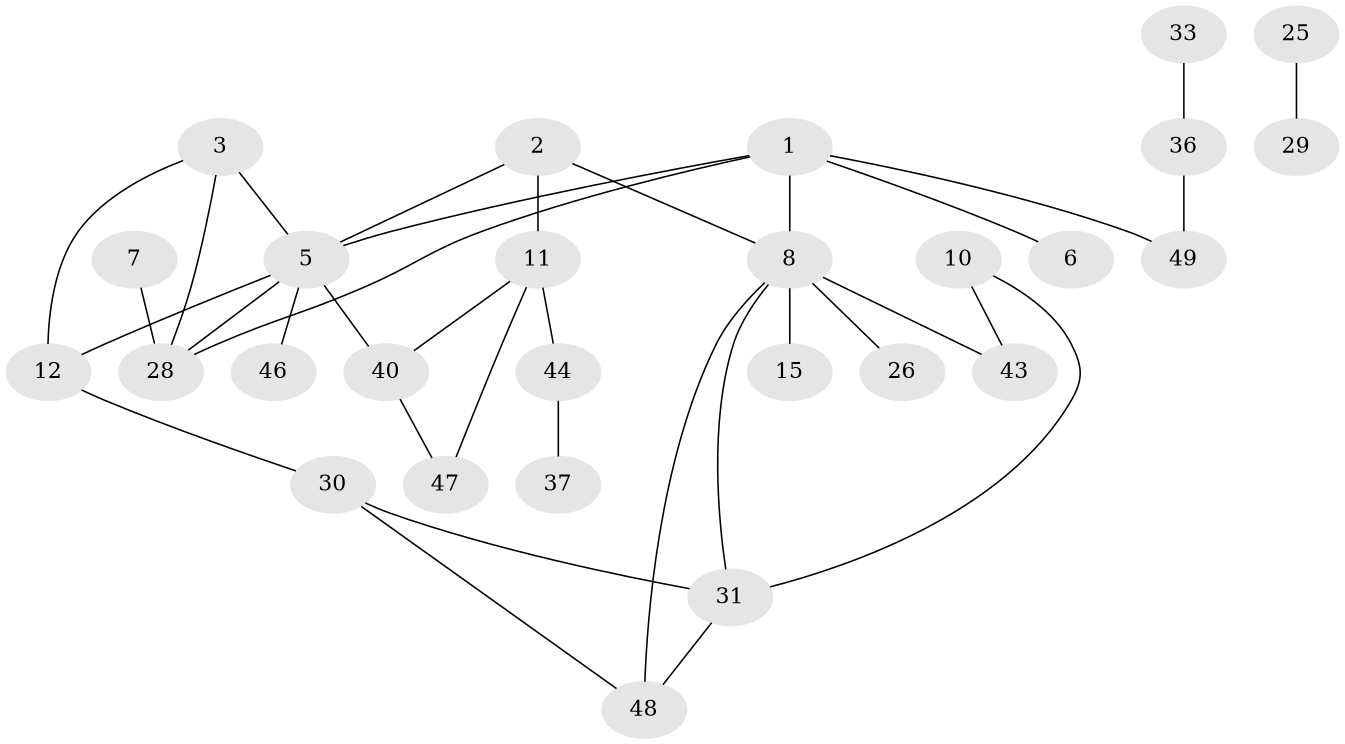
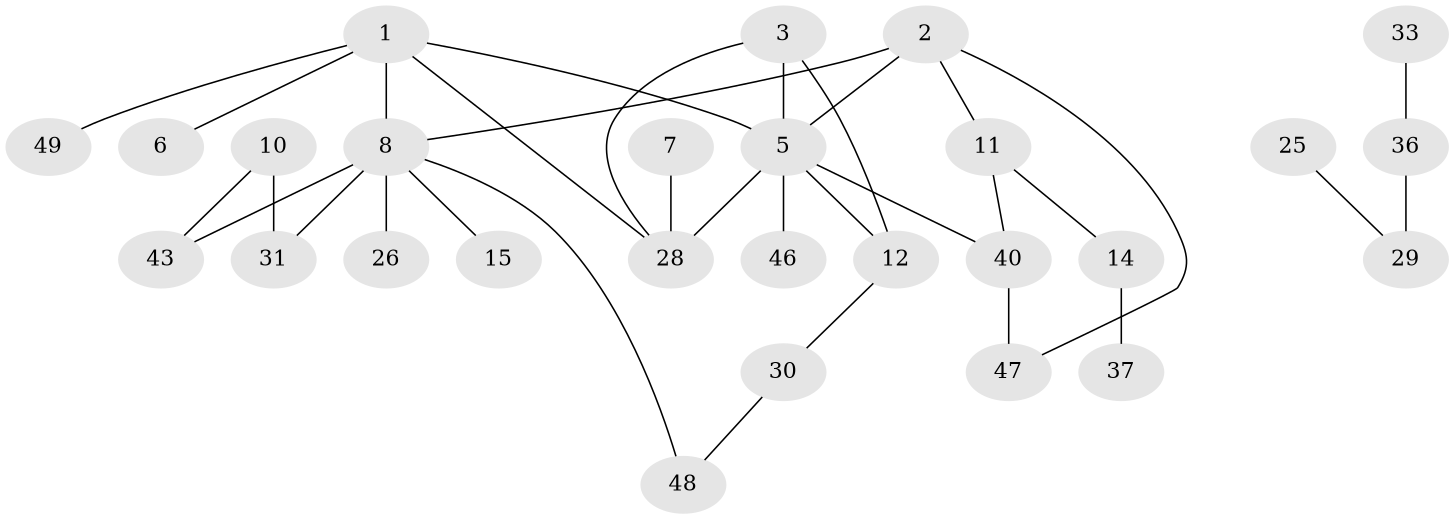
edge "36" -- "49": now "36" -- "29"
edge "11" -- "47": now "2" -- "47"
node "44": label "44" -> "14"
edge "30" -- "31": removed
edge "31" -- "48": removed
